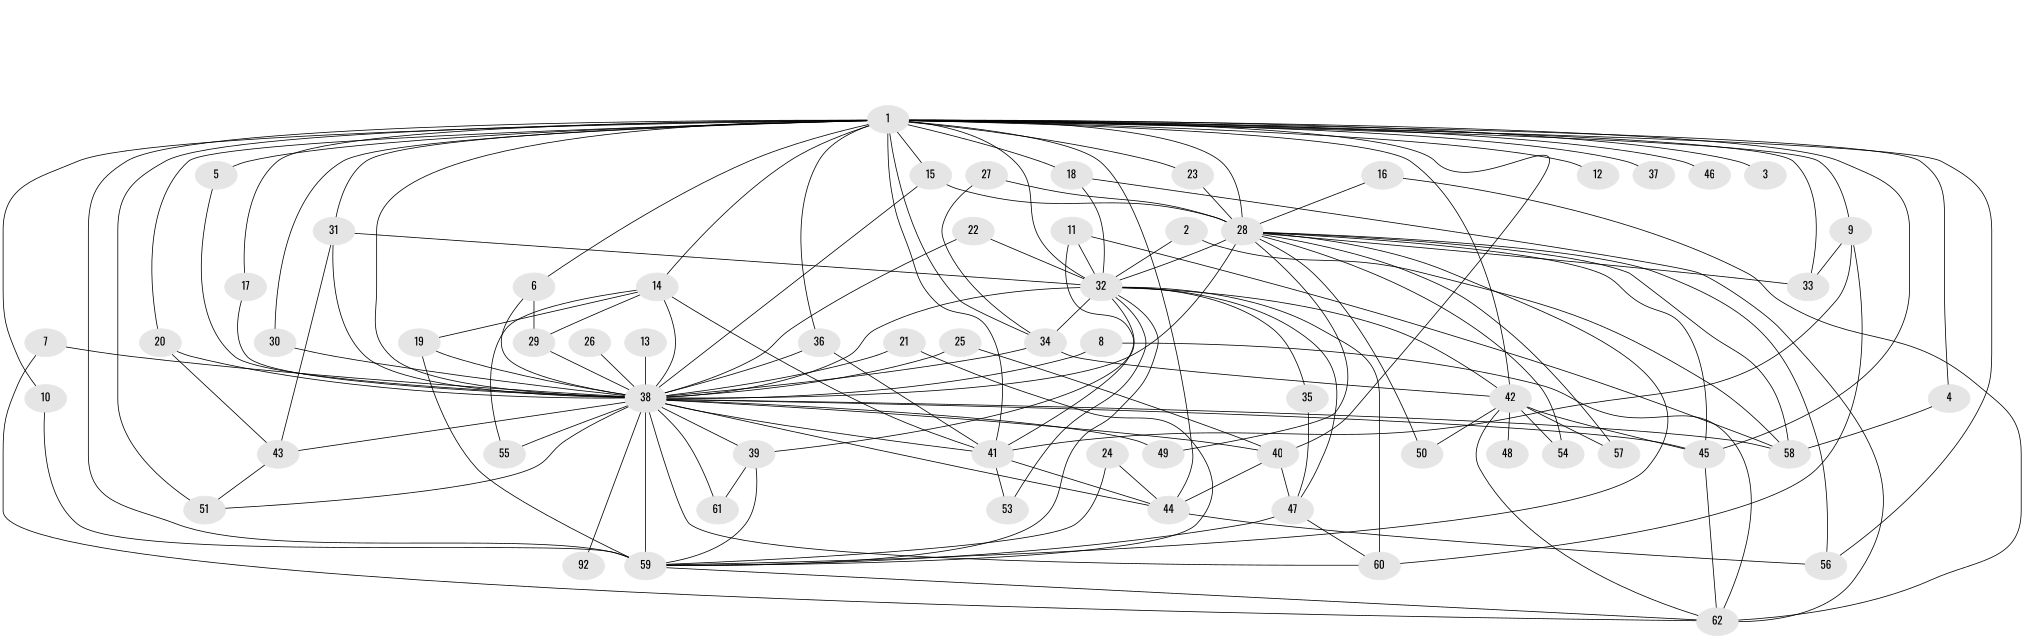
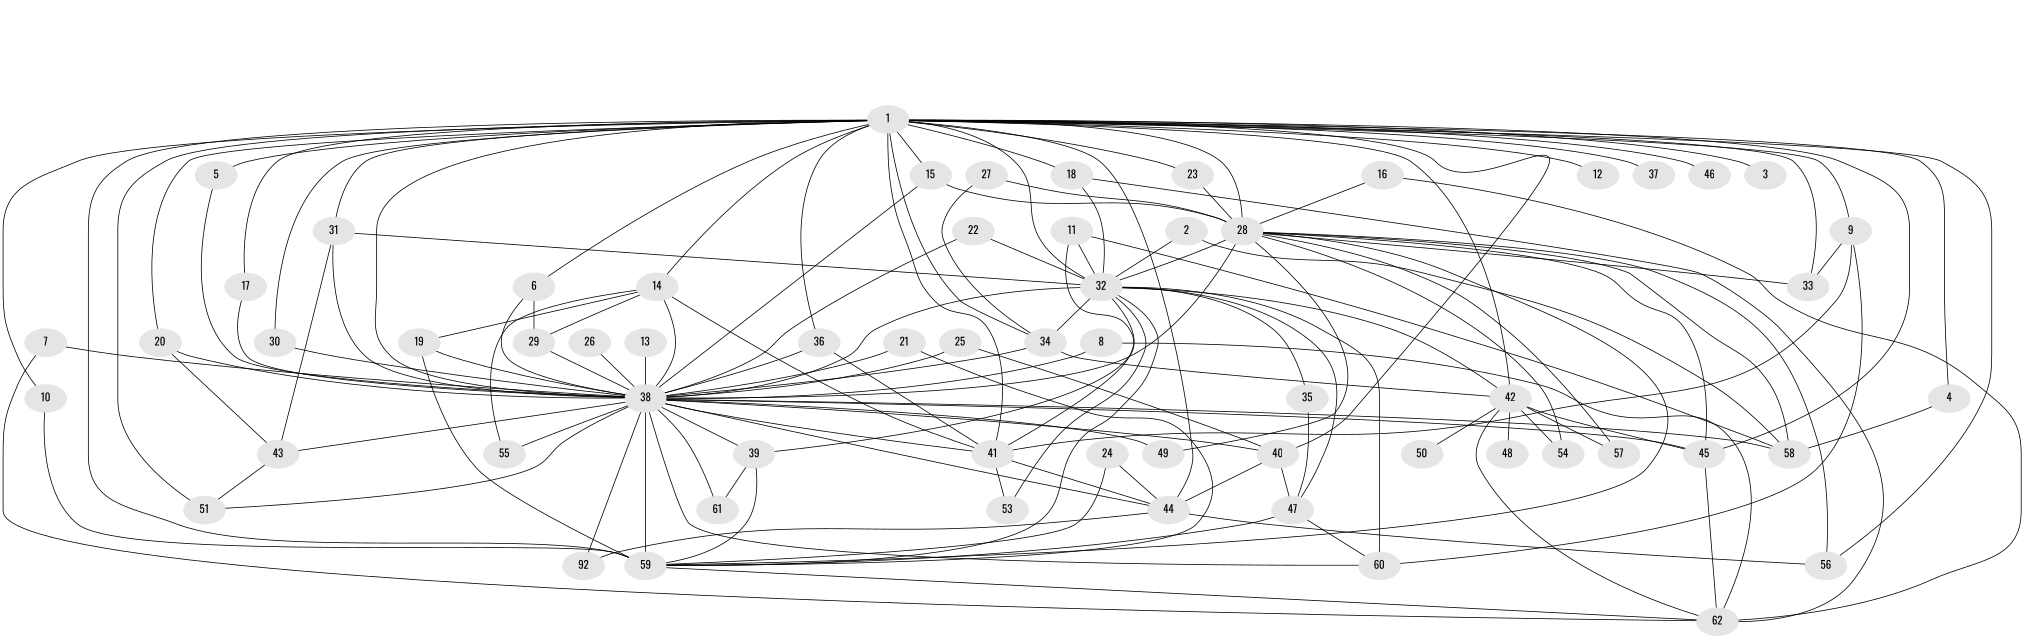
edge "28" -- "50": removed
edge "44" -- "92": added
